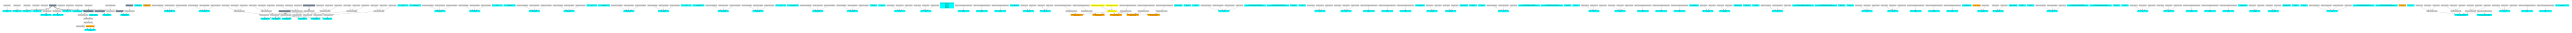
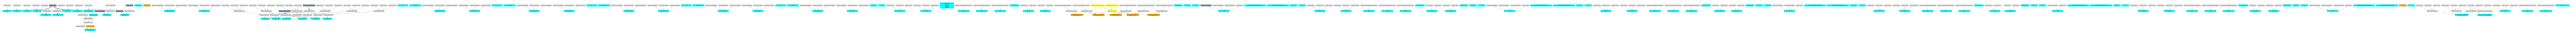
node "VFXValue`1 Float (0.03137255)": fillcolor lightgray -> lightslategray
node "VFXValue`1 Float (0.08981841)": added
node "VFXValue`1 Float (0.2)": fillcolor orange -> lightgray
node "VFXValue`1 Float (0.7058824)": removed
node "VFXExpressionMax Float arcCone_cone_baseRadius_b": fillcolor lightslategray -> cyan
